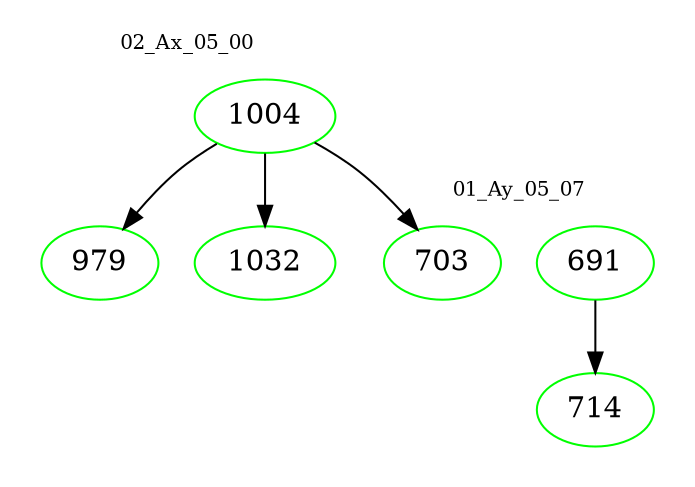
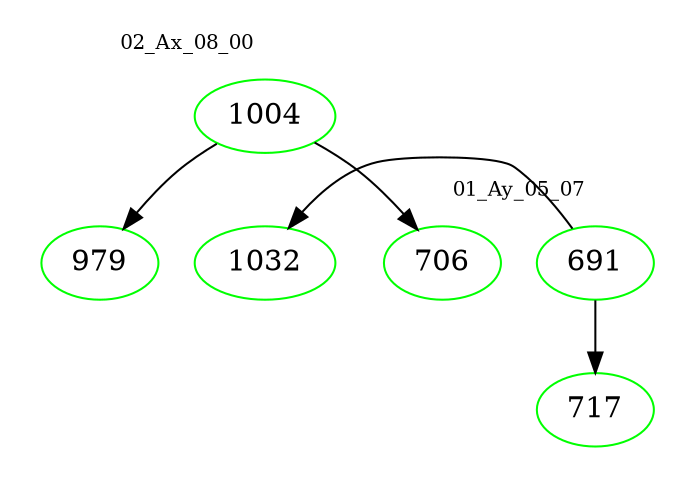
cluster "02_Ax_05_00": label "02_Ax_05_00" -> "02_Ax_08_00"
edge "1004" -> "1032": now "691" -> "1032"
node "703": label "703" -> "706"
node "714": label "714" -> "717"
